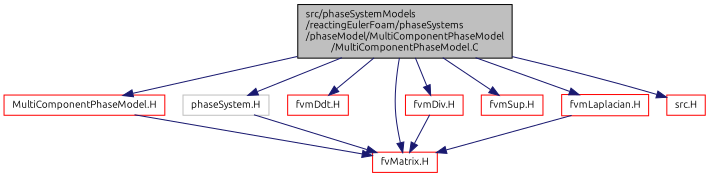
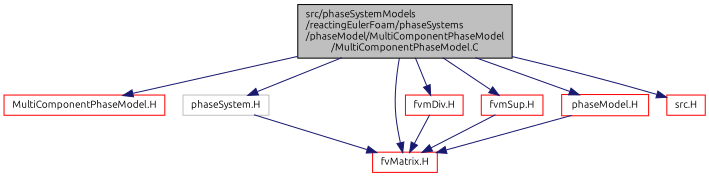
node "fvmDdt.H": removed
node "fvmLaplacian.H": label "fvmLaplacian.H" -> "phaseModel.H"
edge "MultiComponentPhaseModel.H" -> "fvMatrix.H": now "fvmSup.H" -> "fvMatrix.H"
